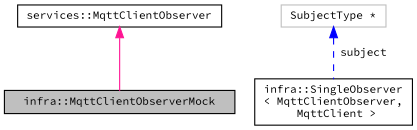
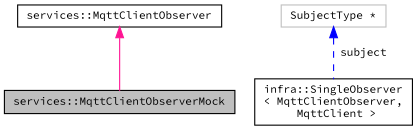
node "infra::MqttClientObserverMock": label "infra::MqttClientObserverMock" -> "services::MqttClientObserverMock"
